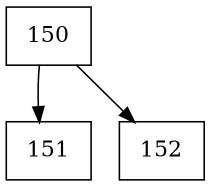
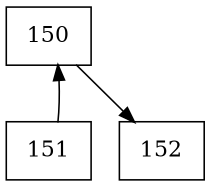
edge "150" -> "151": reversed
